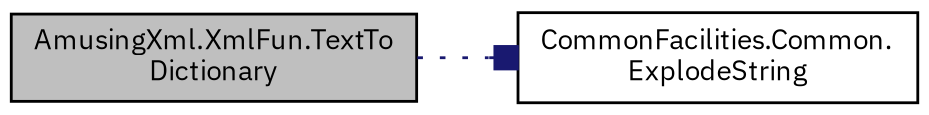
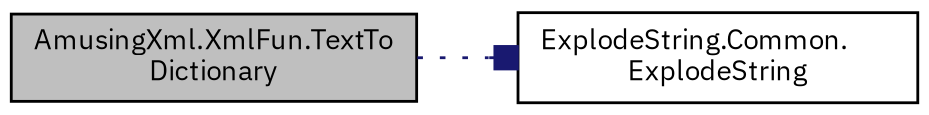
node "CommonFacilities.Common. ExplodeString": label "CommonFacilities.Common. ExplodeString" -> "ExplodeString.Common. ExplodeString"
